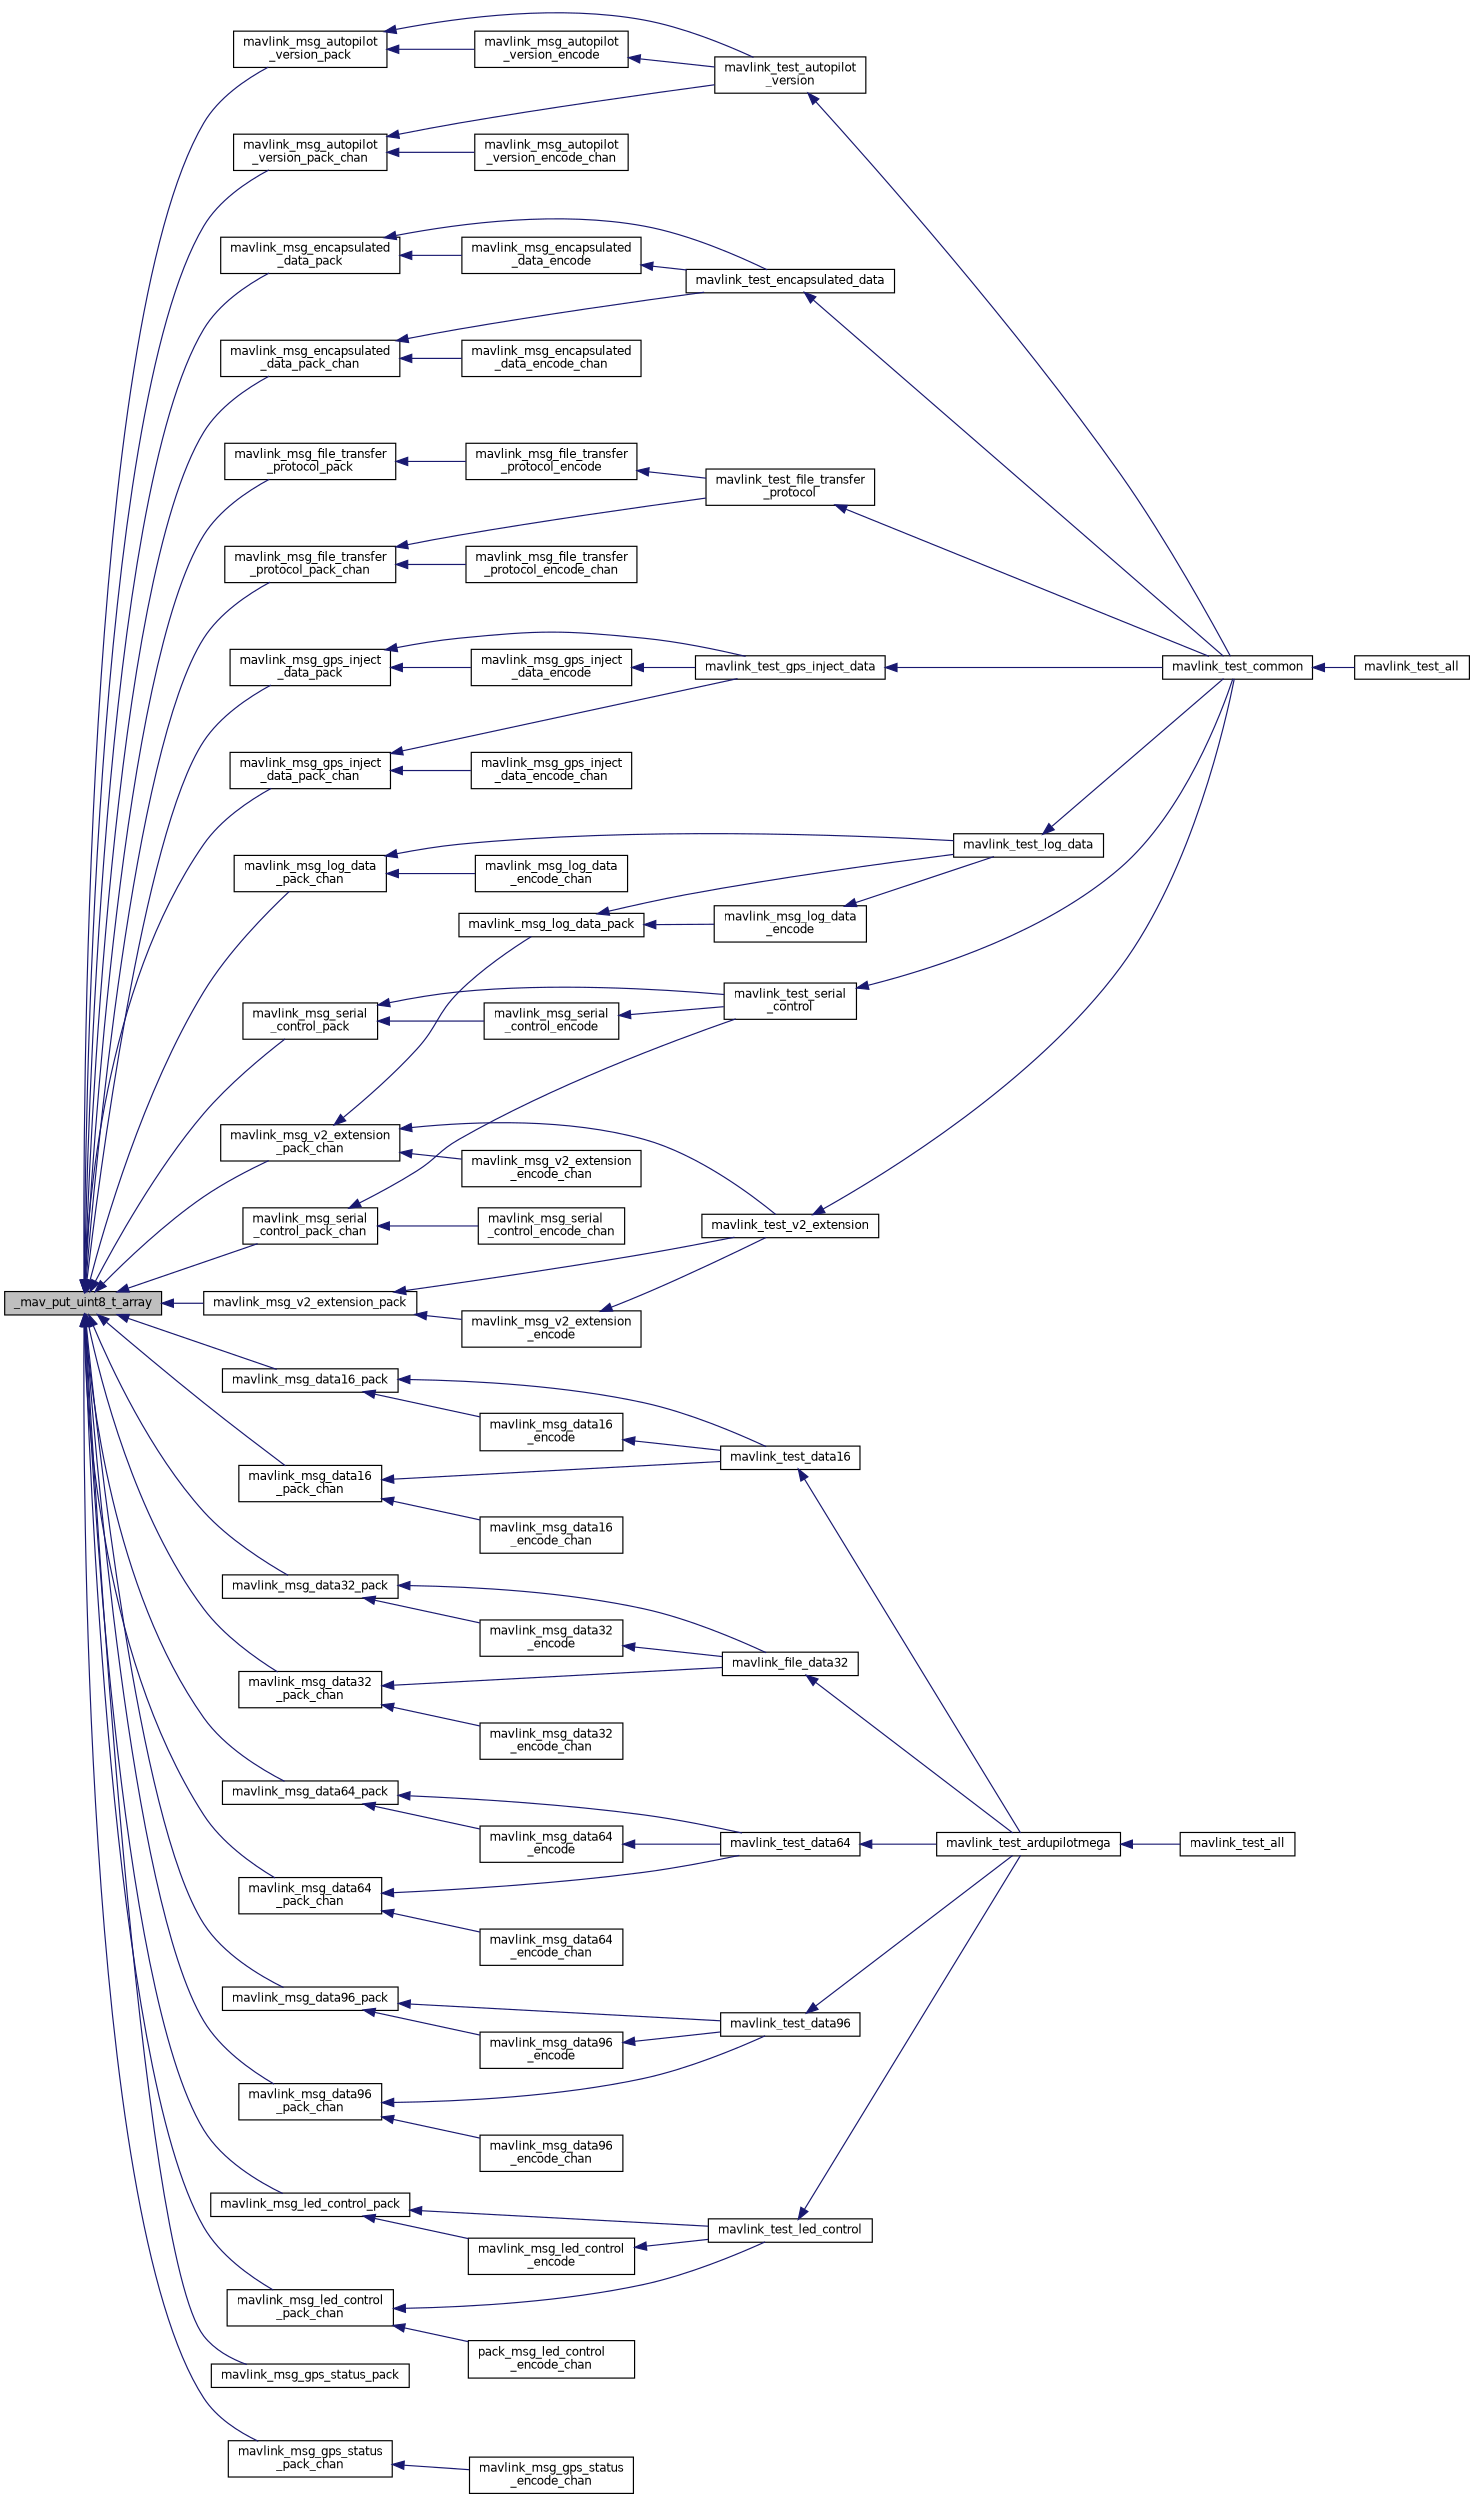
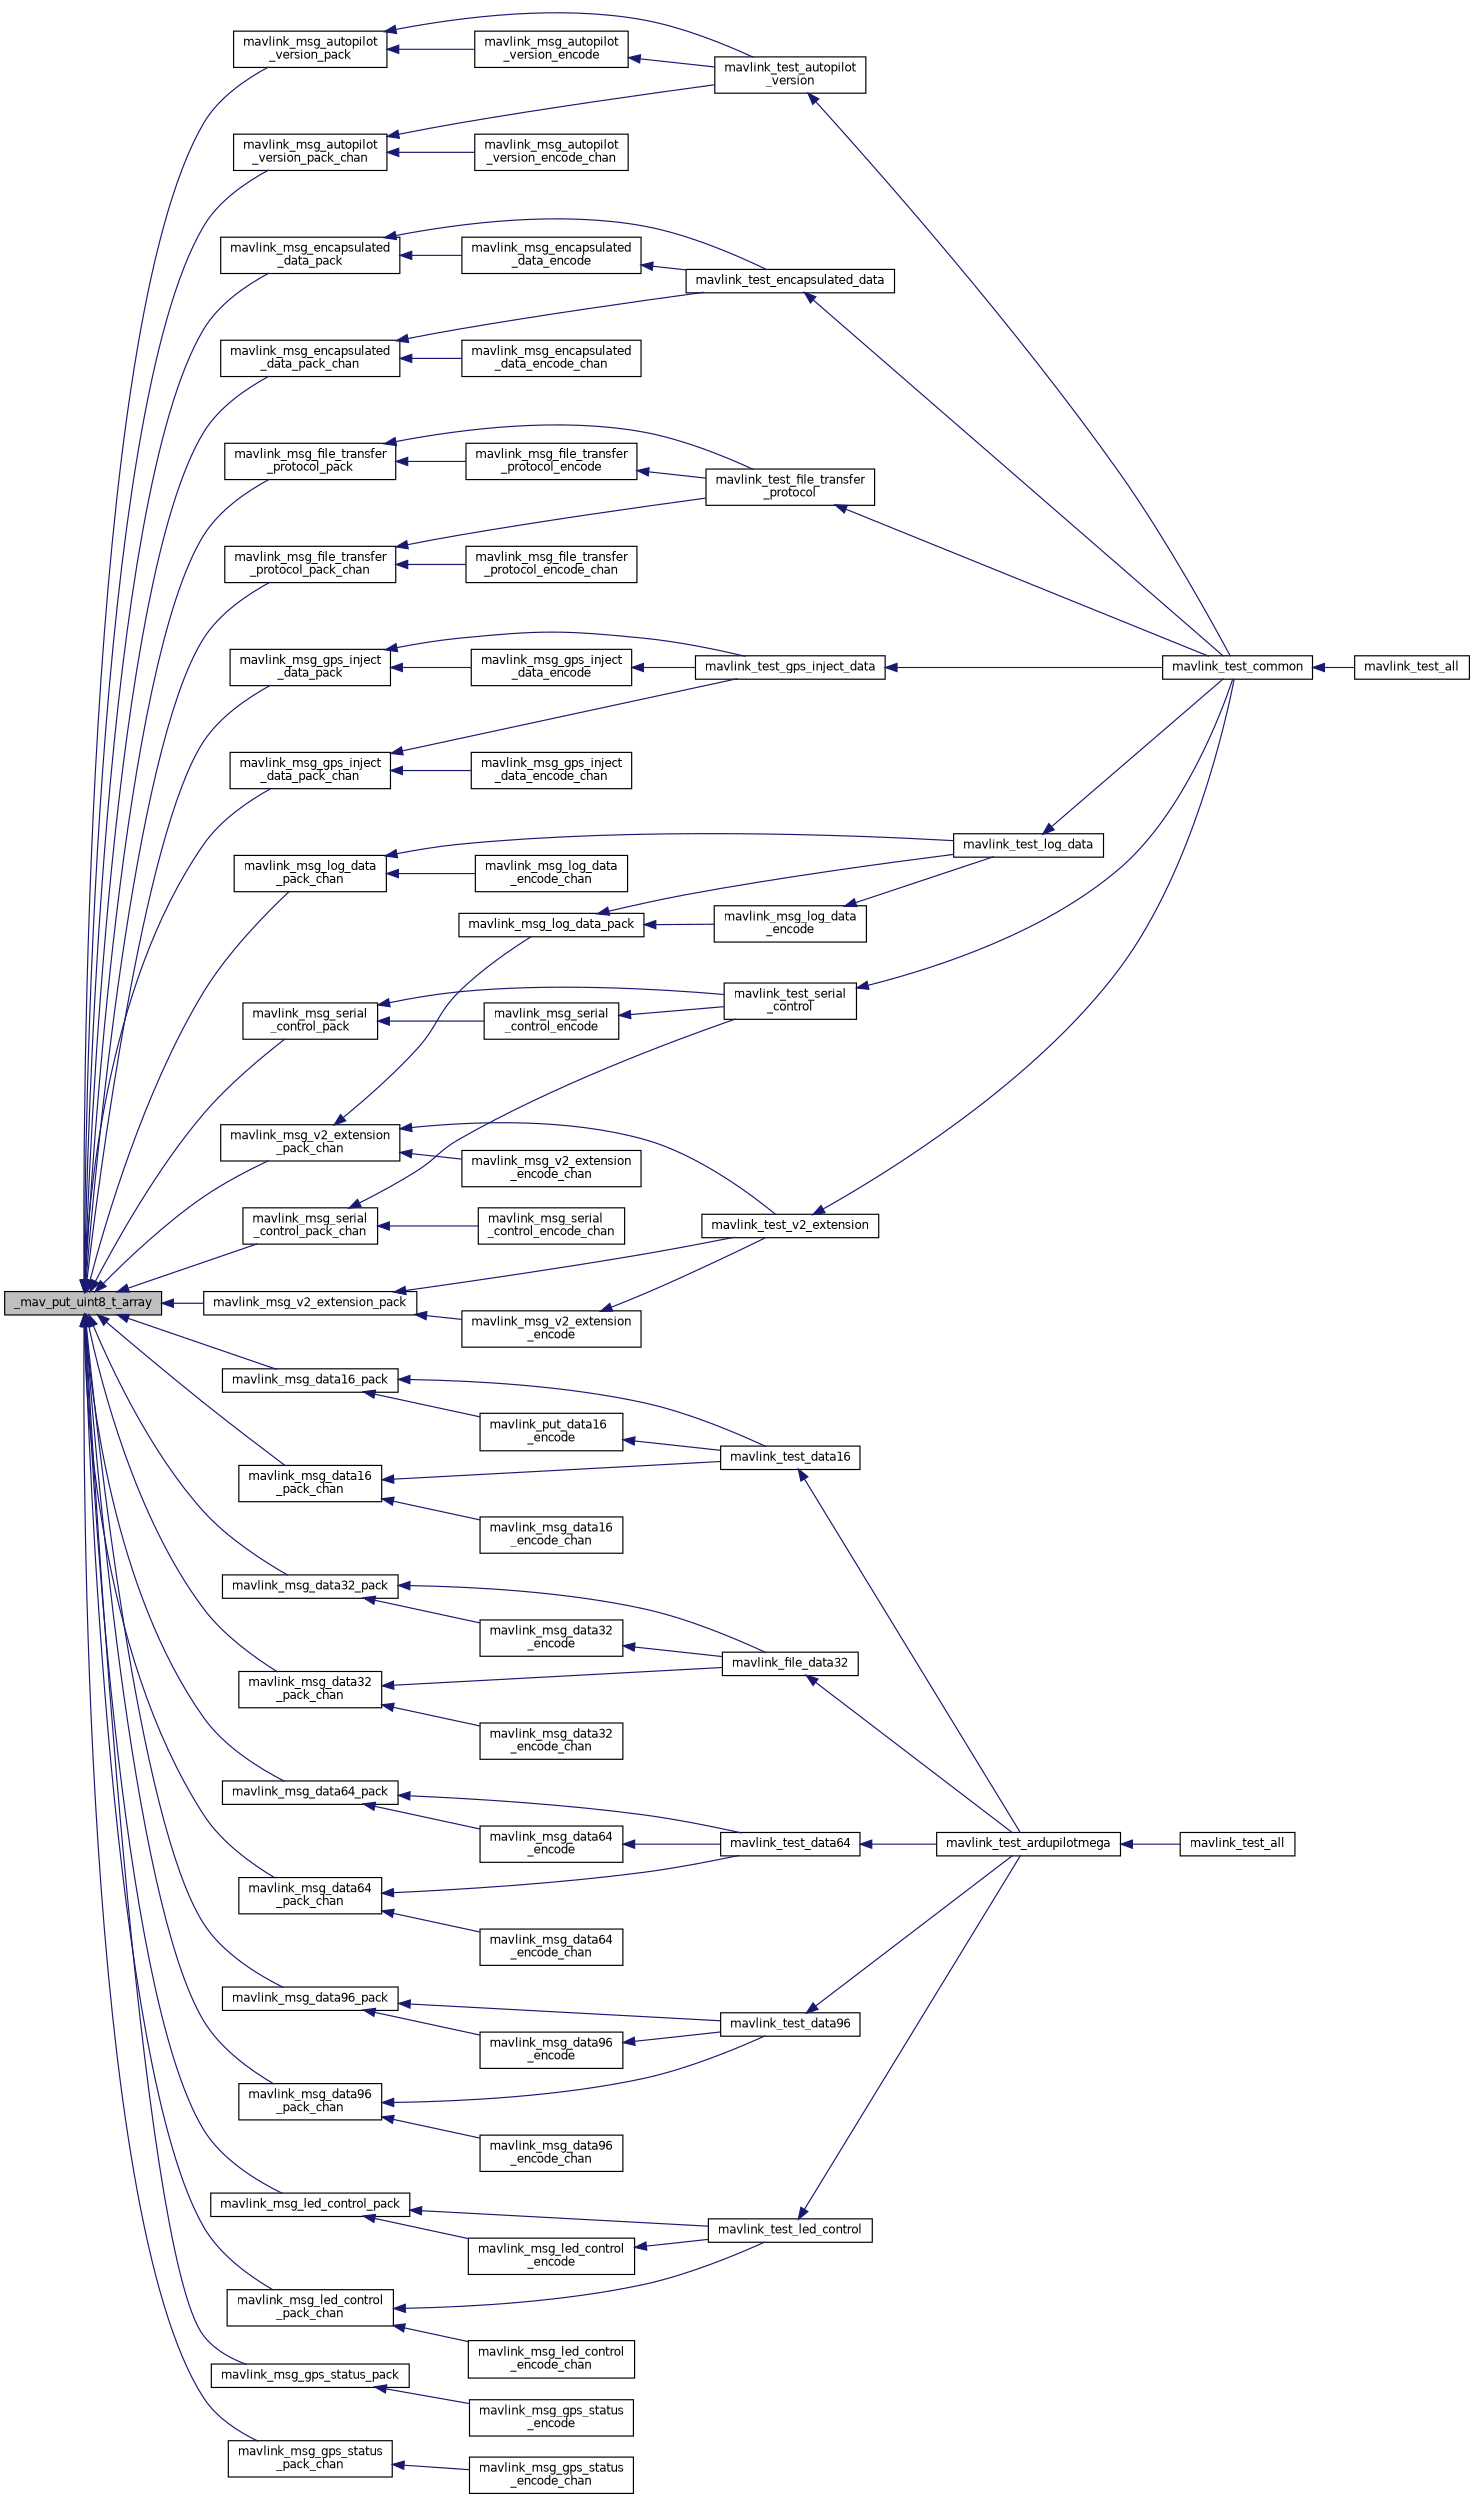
edge "mavlink_test_file_transfer _protocol" -> "mavlink_msg_file_transfer _protocol_pack": added
node "mavlink_msg_data16 _encode": label "mavlink_msg_data16 _encode" -> "mavlink_put_data16 _encode"
node "pack_msg_led_control _encode_chan": label "pack_msg_led_control _encode_chan" -> "mavlink_msg_led_control _encode_chan"
node "mavlink_msg_gps_status _encode": added
